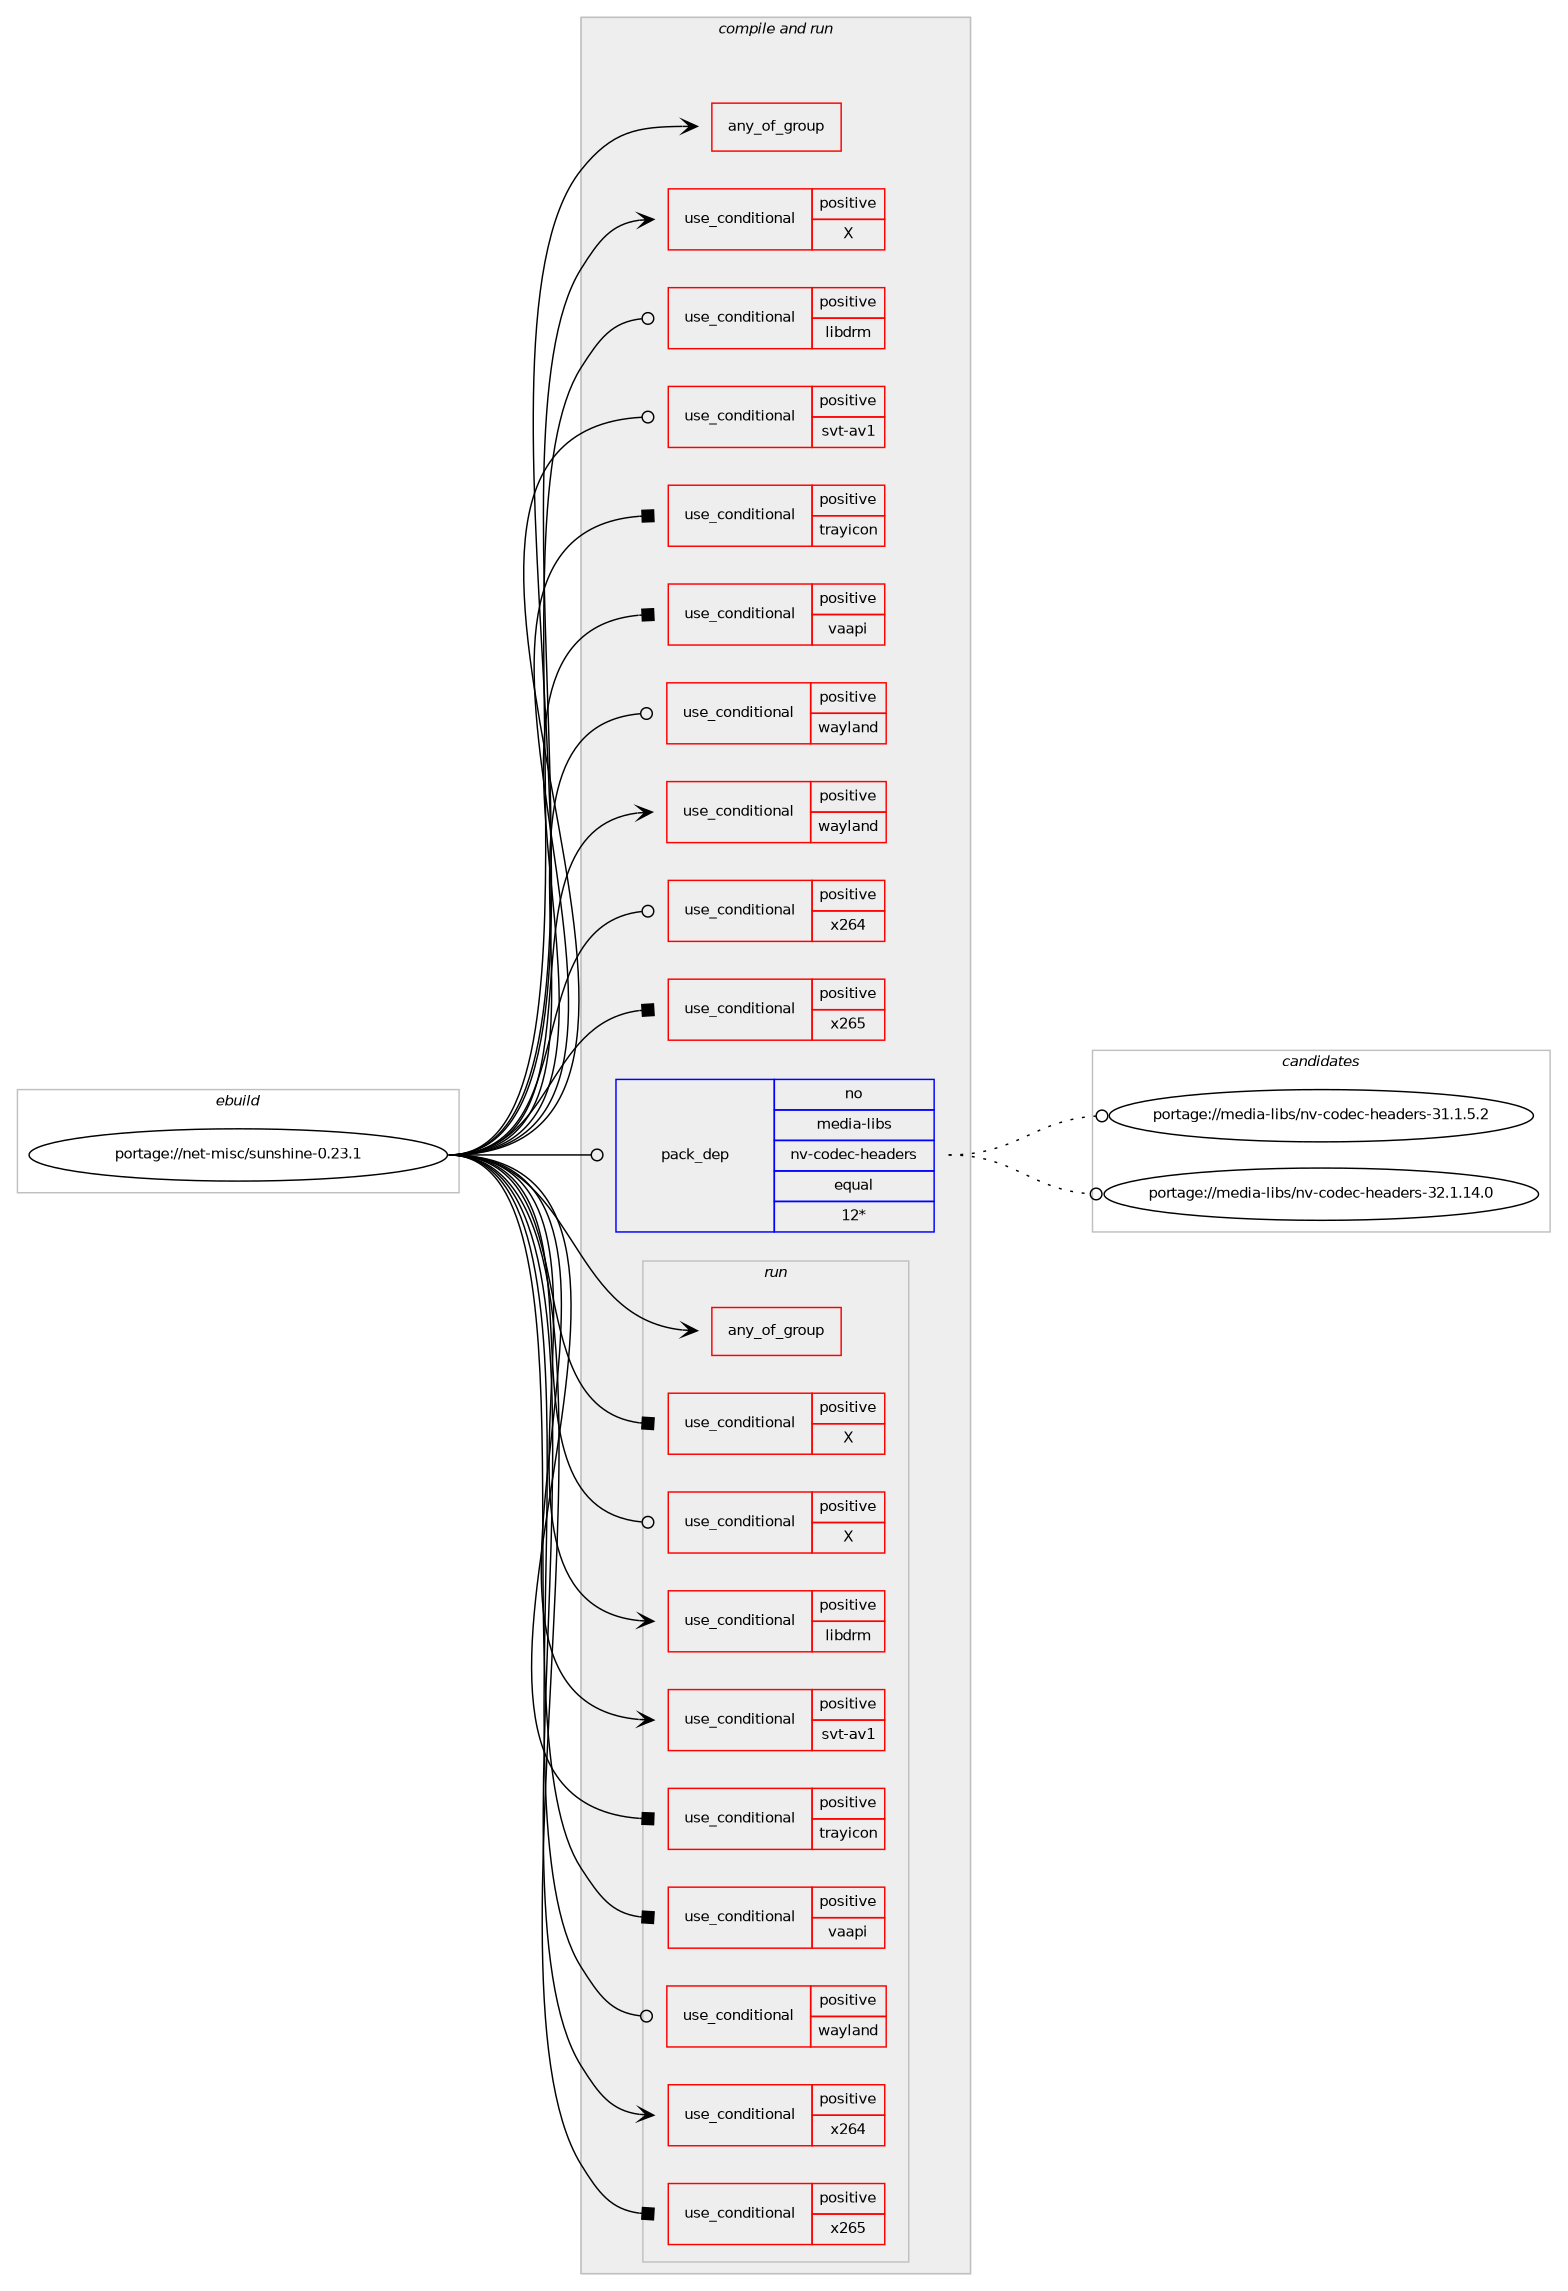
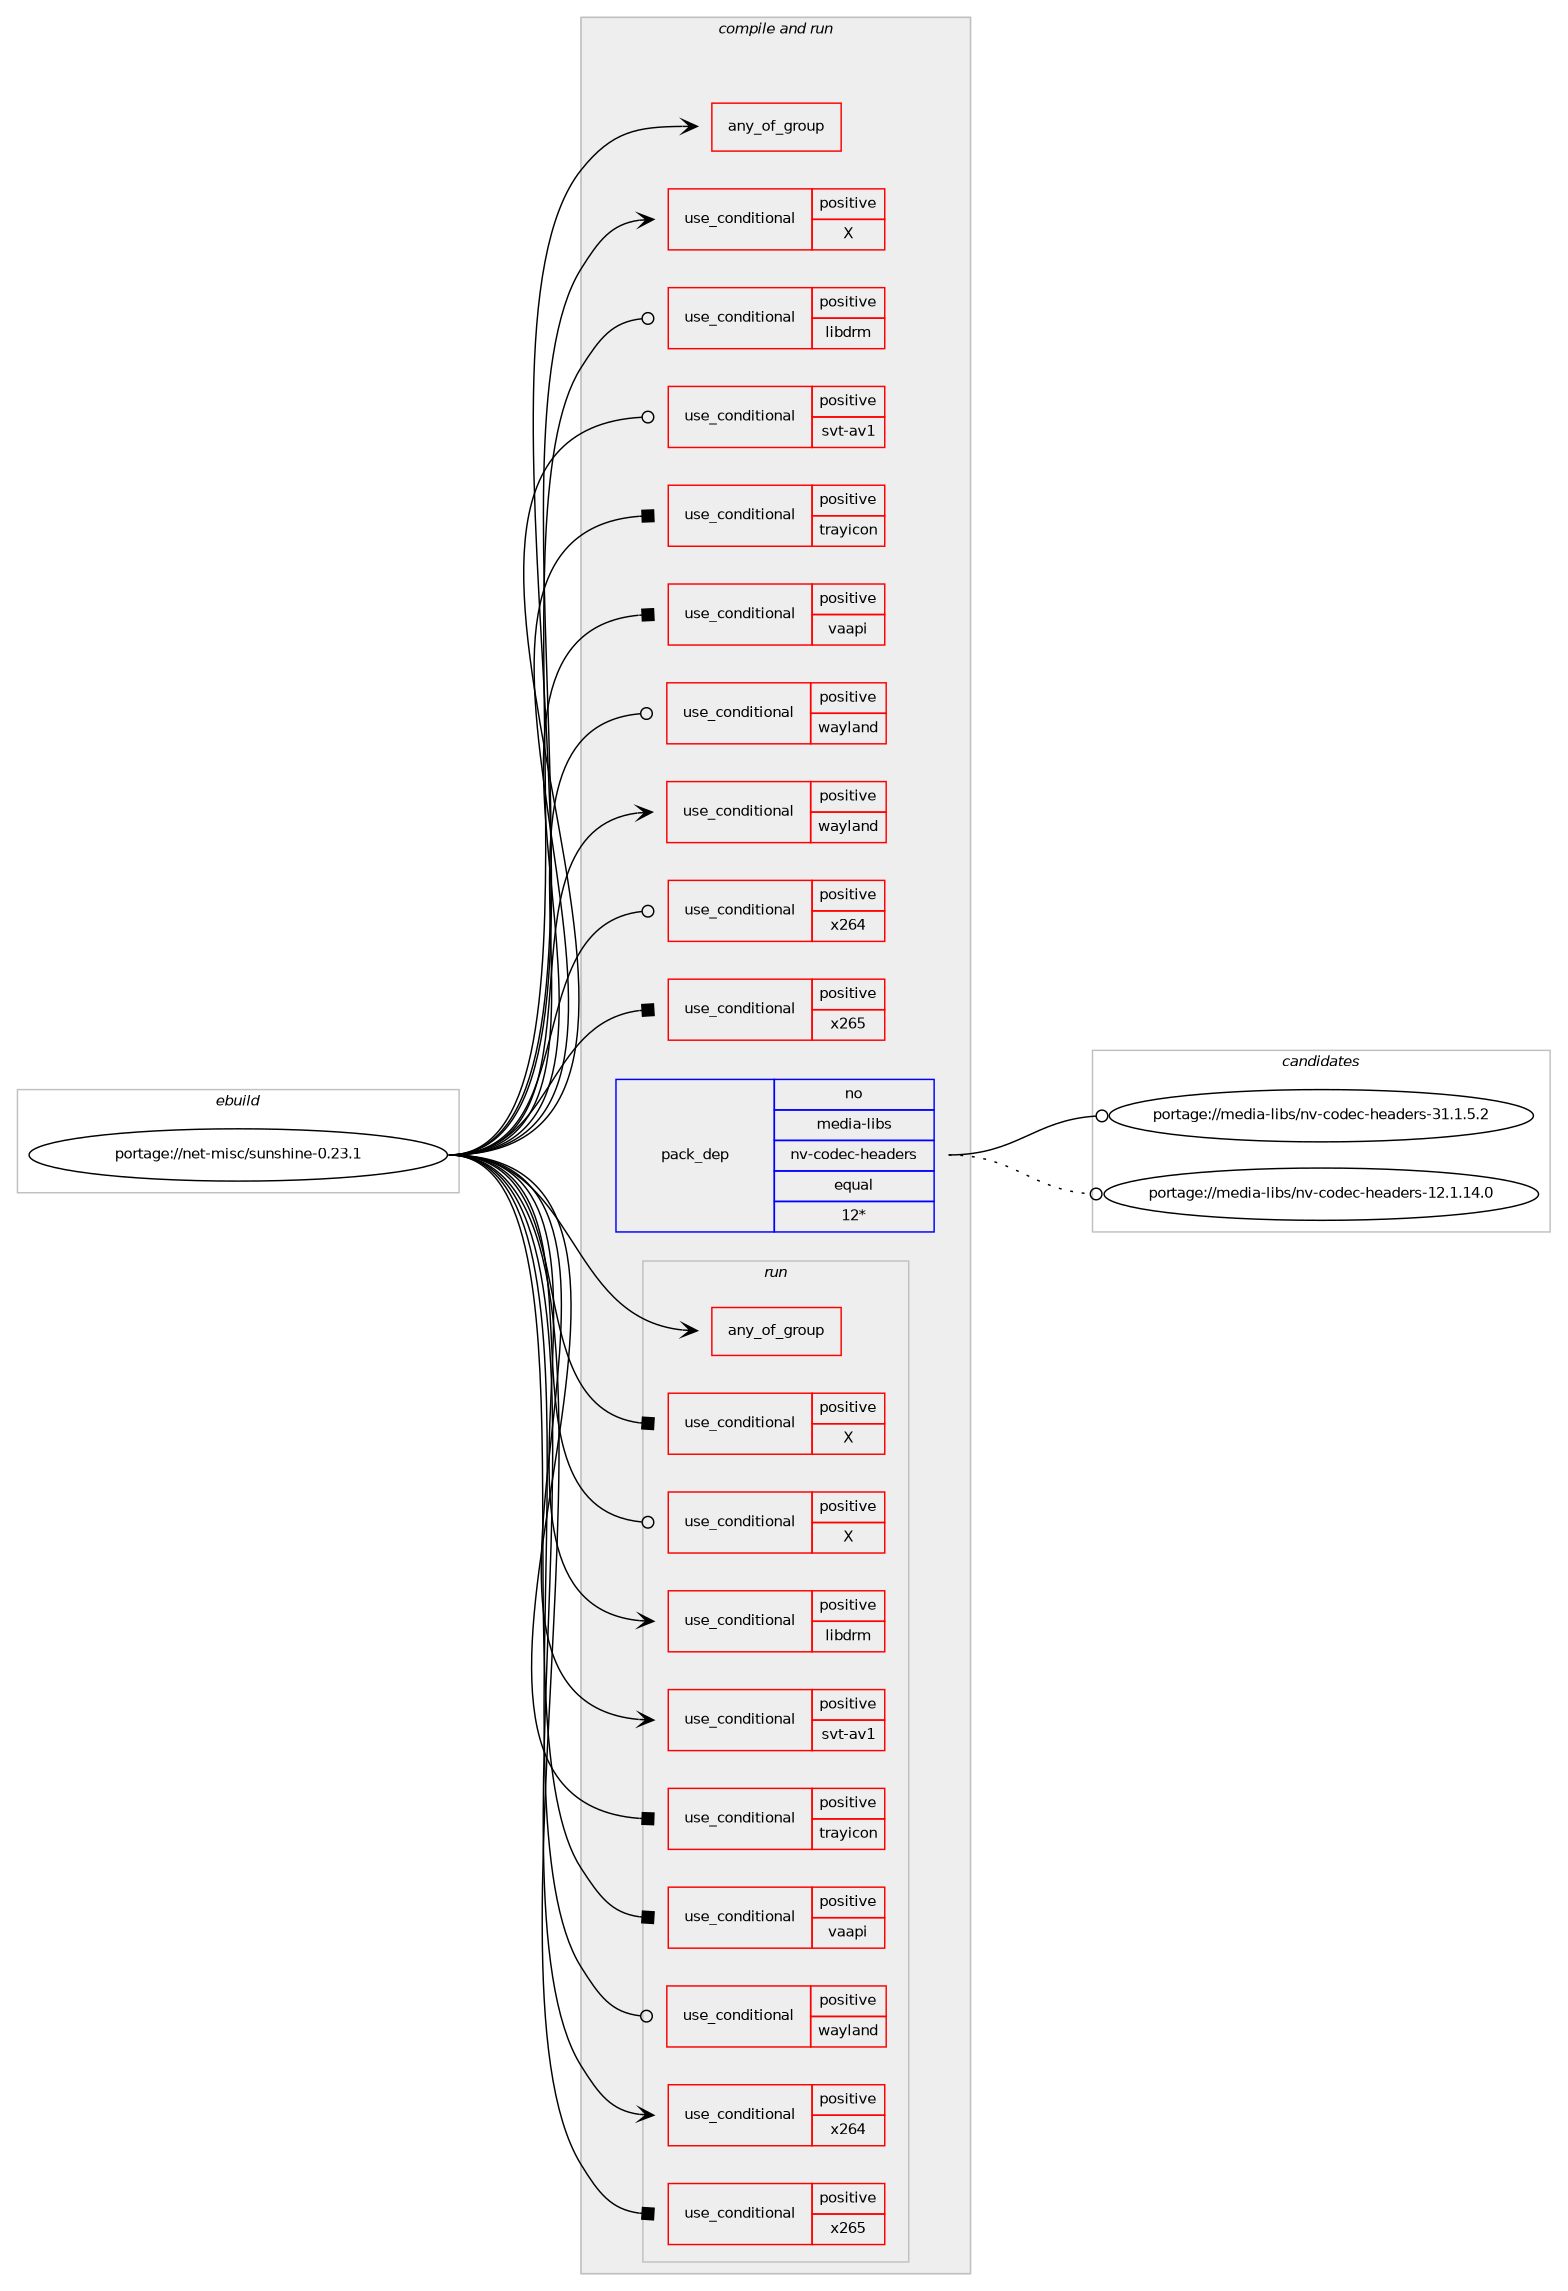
edge "pack_dep" -> "portage://media-libs/nv-codec-headers-31.1.5.2": style dotted -> solid
edge "portage://net-misc/sunshine-0.23.1" -> "pack_dep": removed
node "portage://media-libs/nv-codec-headers-32.1.14.0": label "portage://media-libs/nv-codec-headers-32.1.14.0" -> "portage://media-libs/nv-codec-headers-12.1.14.0"
